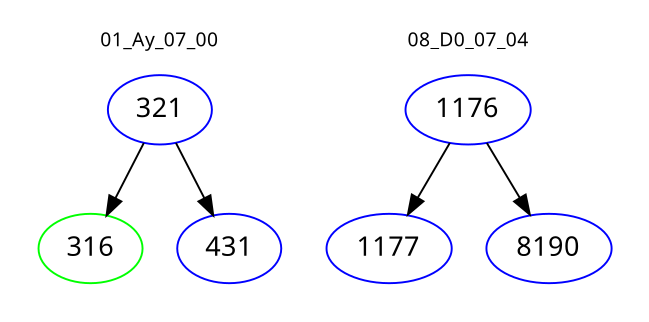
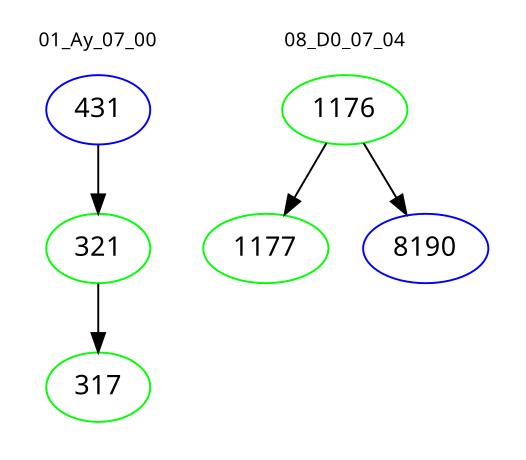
node "321": color blue -> green
node "1176": color blue -> green
edge "321" -> "431": reversed
node "316": label "316" -> "317"
node "1177": color blue -> green
